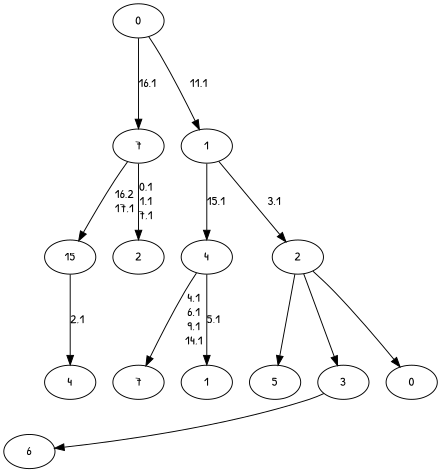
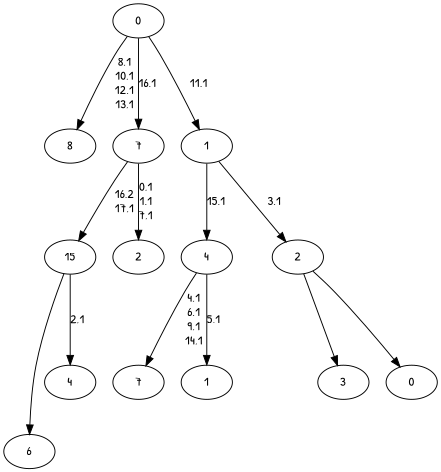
node "8": added
node "5": removed
edge "3" -> "6": now "15" -> "6"
